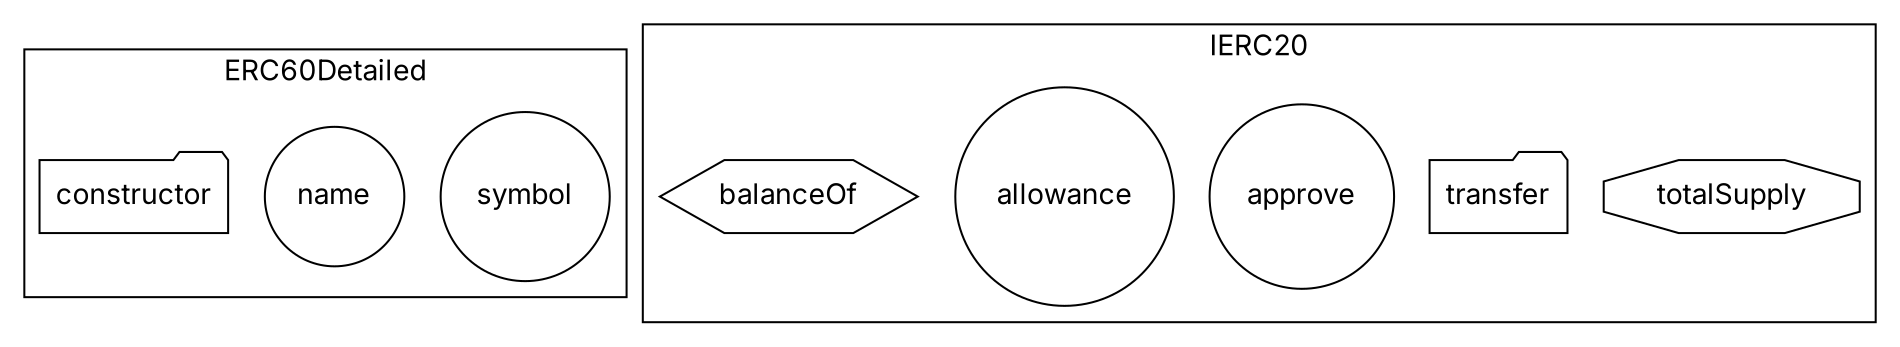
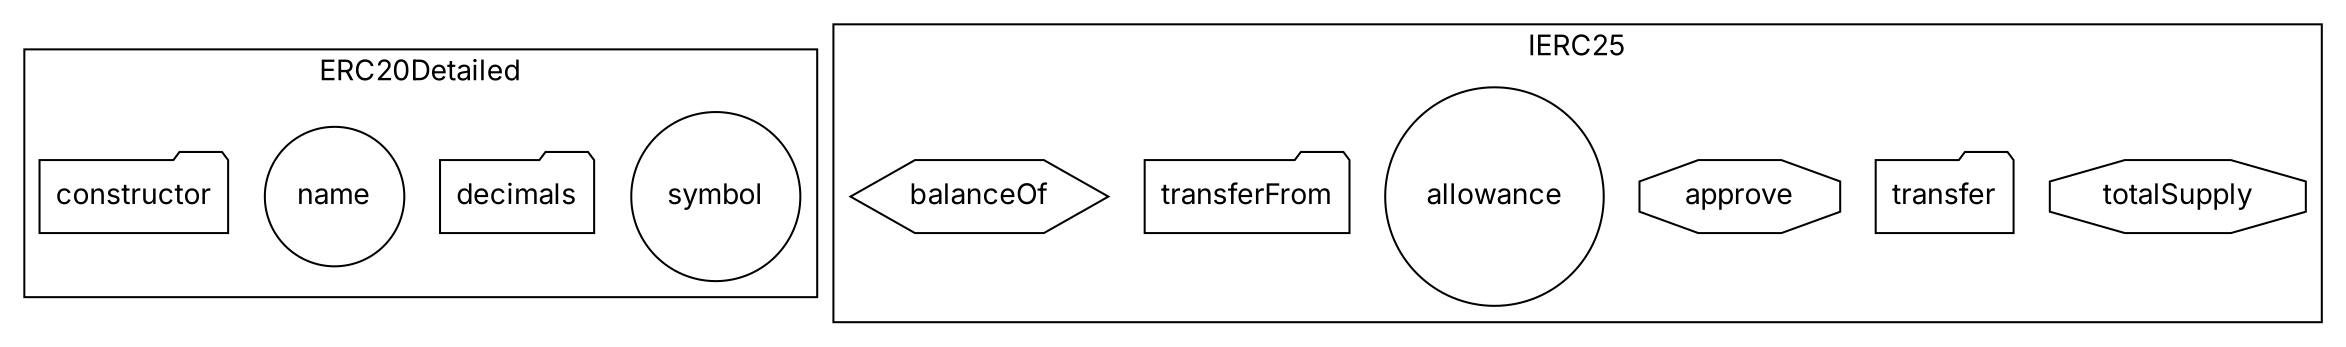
cluster "IERC20": label "IERC20" -> "IERC25"
cluster "ERC60Detailed": label "ERC60Detailed" -> "ERC20Detailed"
node "decimals": added
node "transferFrom": added
node "approve": shape circle -> octagon
